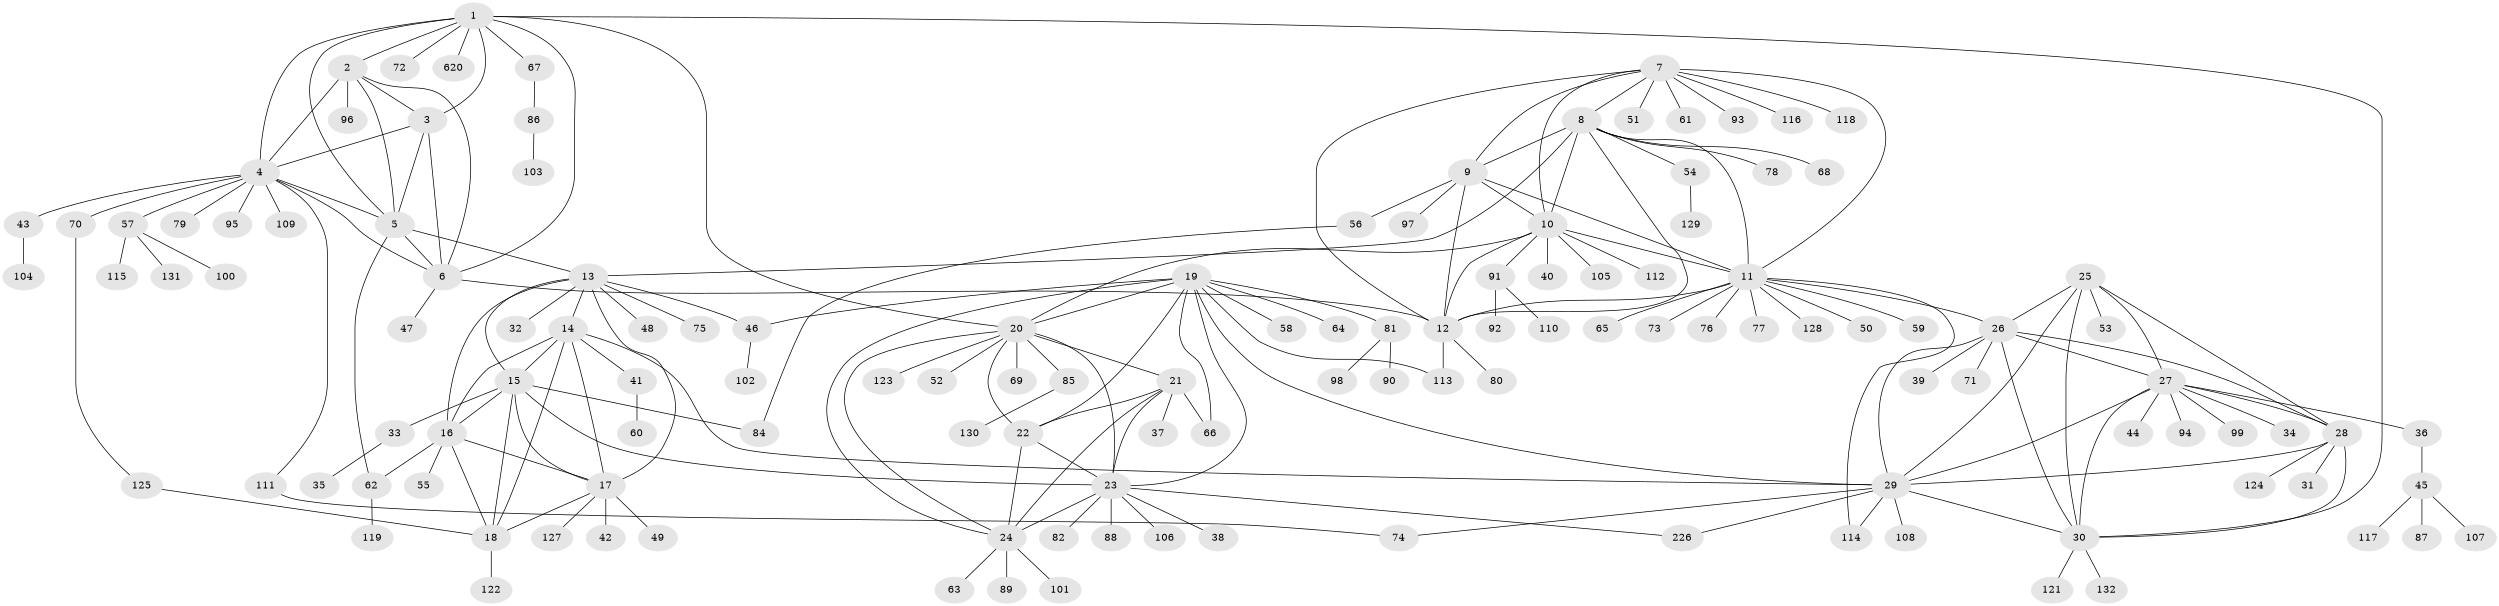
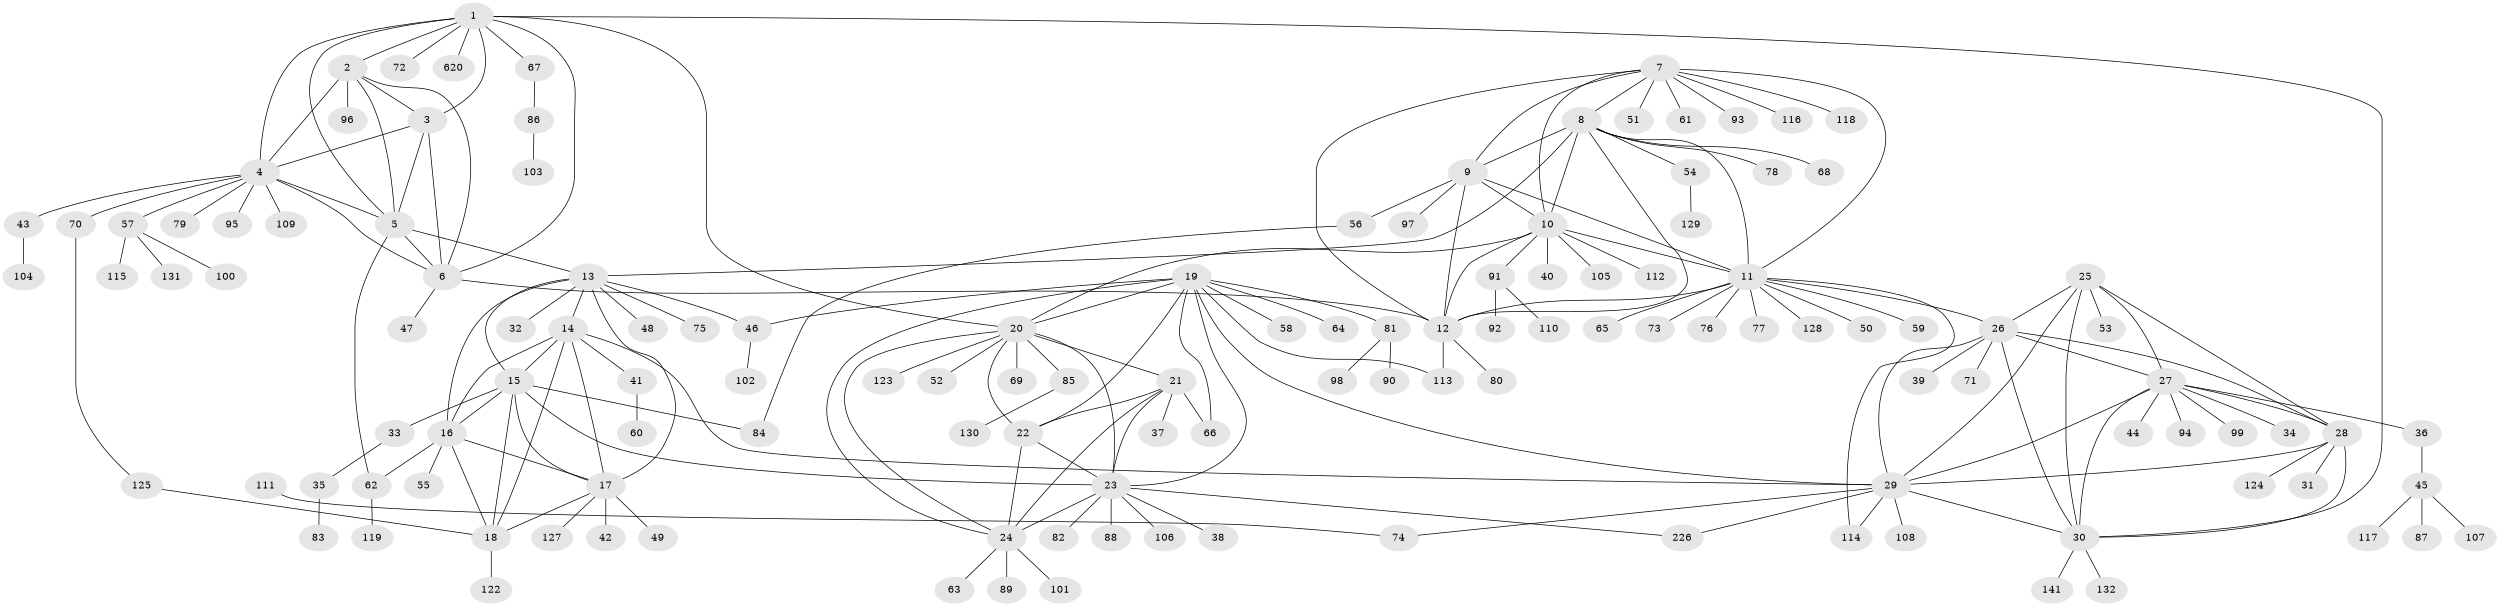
edge "4" -- "111": removed
node "83": added
node "121": label "121" -> "141"
